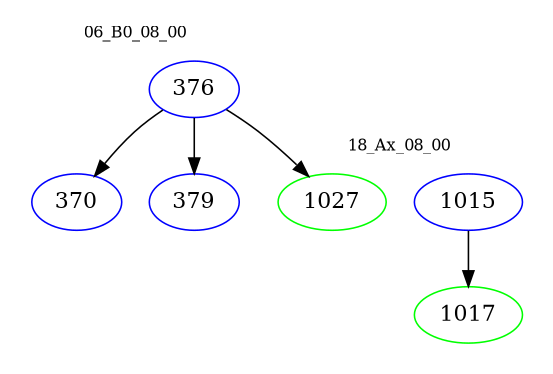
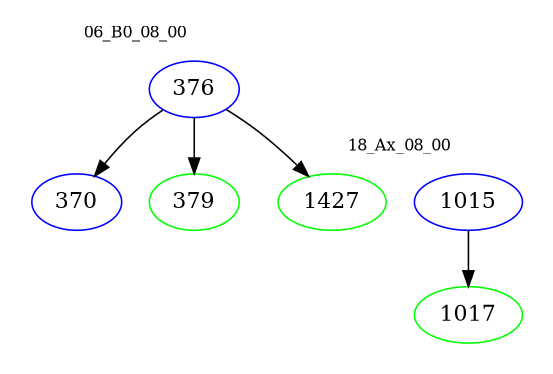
node "379": color blue -> green
node "1027": label "1027" -> "1427"
